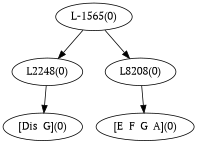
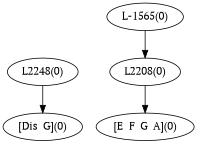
edge "L-1565(0)" -> "L2248(0)": removed
node "L8208(0)": label "L8208(0)" -> "L2208(0)"
